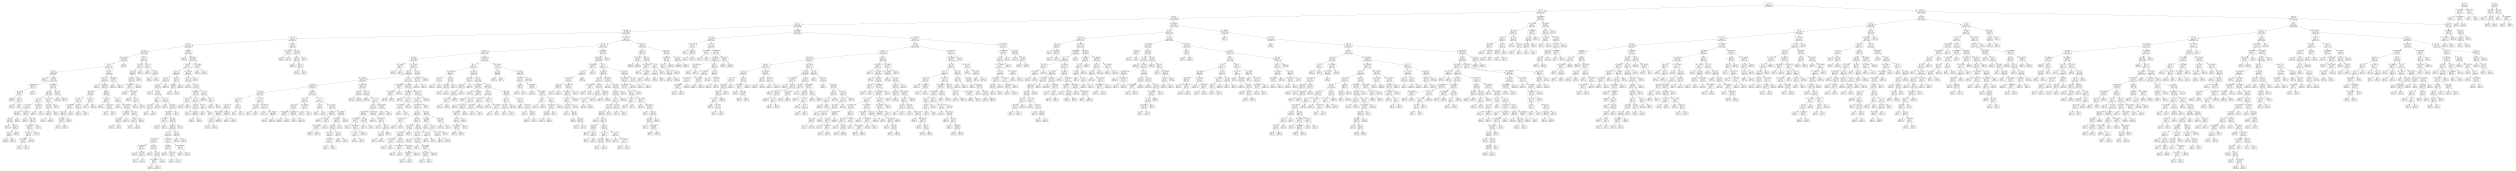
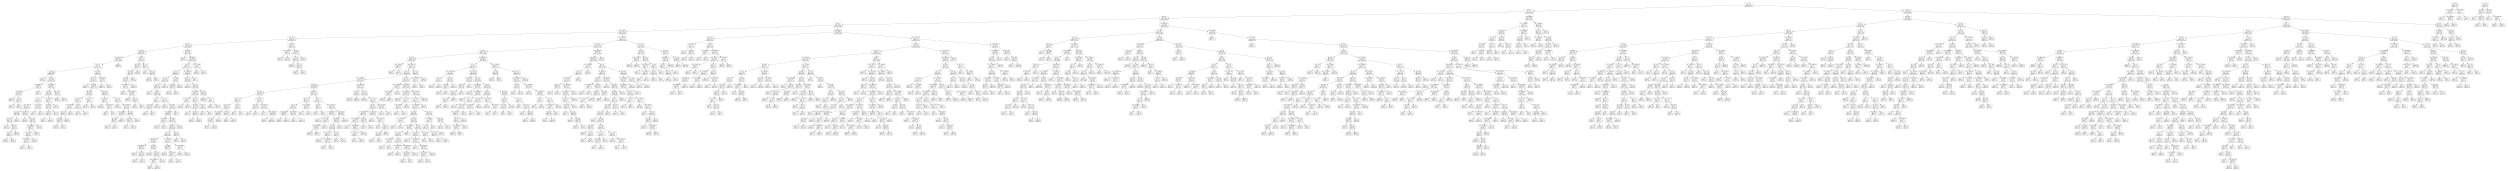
node "gini = 0.0 samples = 35 value = [35, 0]": added
